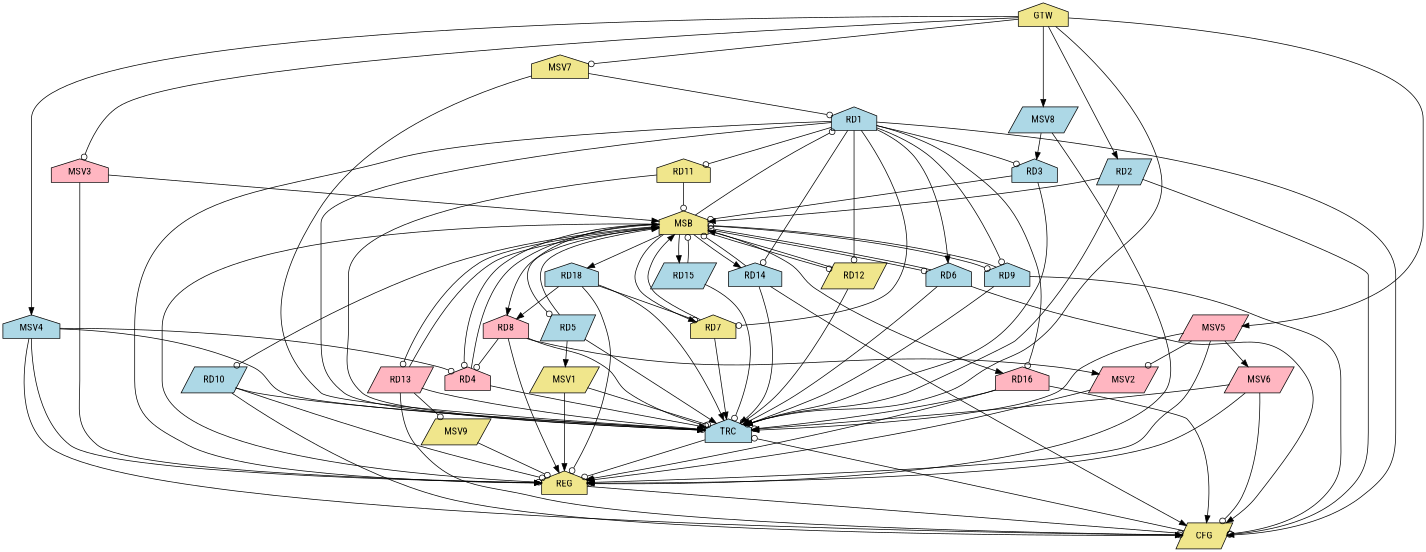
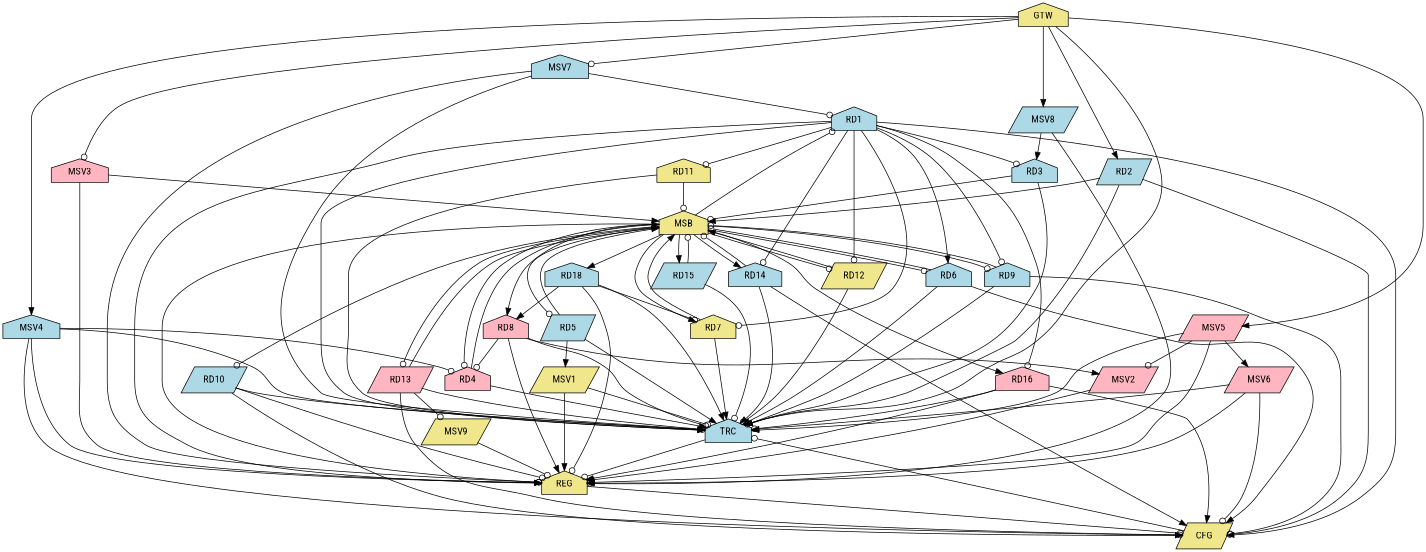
node "MSV7": fillcolor khaki -> lightblue
edge "MSV7" -> "REG": added
